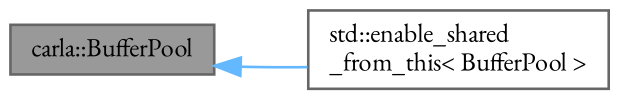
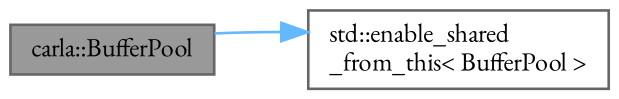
edge "std::enable_shared _from_this< BufferPool >" -> "carla::BufferPool": reversed
